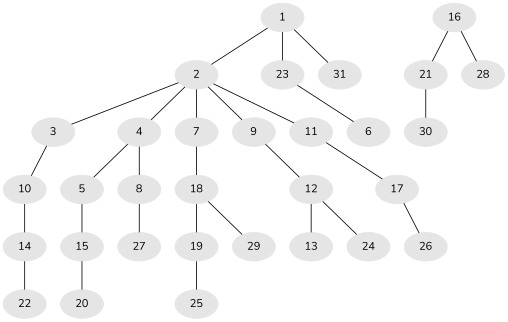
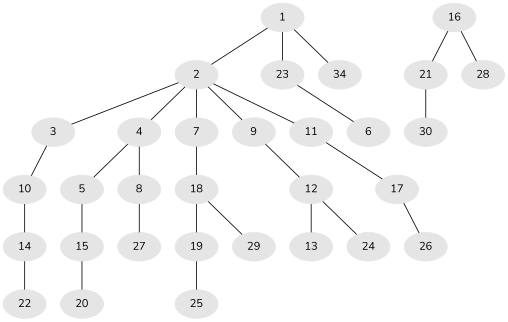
node "31": label "31" -> "34"
